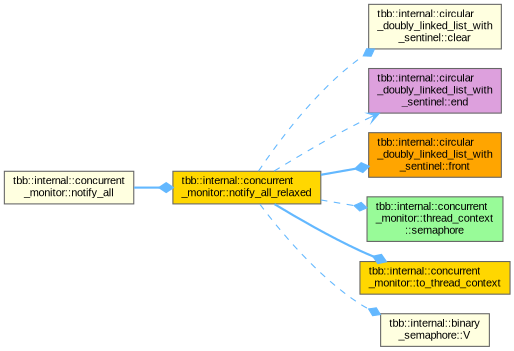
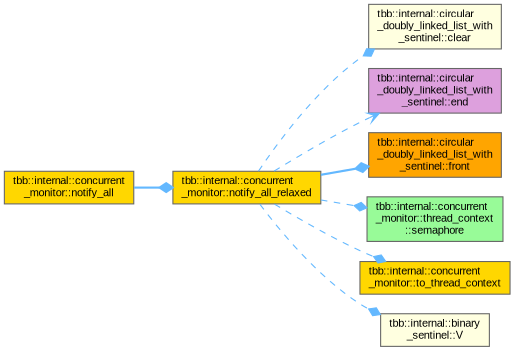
node "tbb::internal::concurrent _monitor::notify_all": fillcolor lightyellow -> gold
edge "tbb::internal::concurrent _monitor::notify_all_relaxed" -> "tbb::internal::concurrent _monitor::to_thread_context": style bold -> dashed
node "tbb::internal::binary _semaphore::V": label "tbb::internal::binary _semaphore::V" -> "tbb::internal::binary _sentinel::V"
